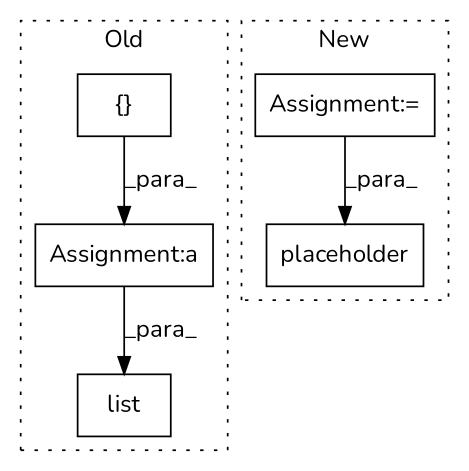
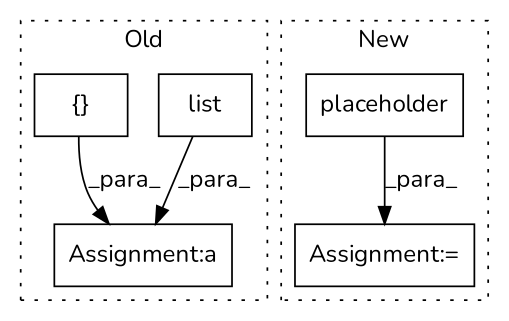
edge "Assignment:=" -> "placeholder": reversed
edge "Assignment:a" -> "list": reversed
